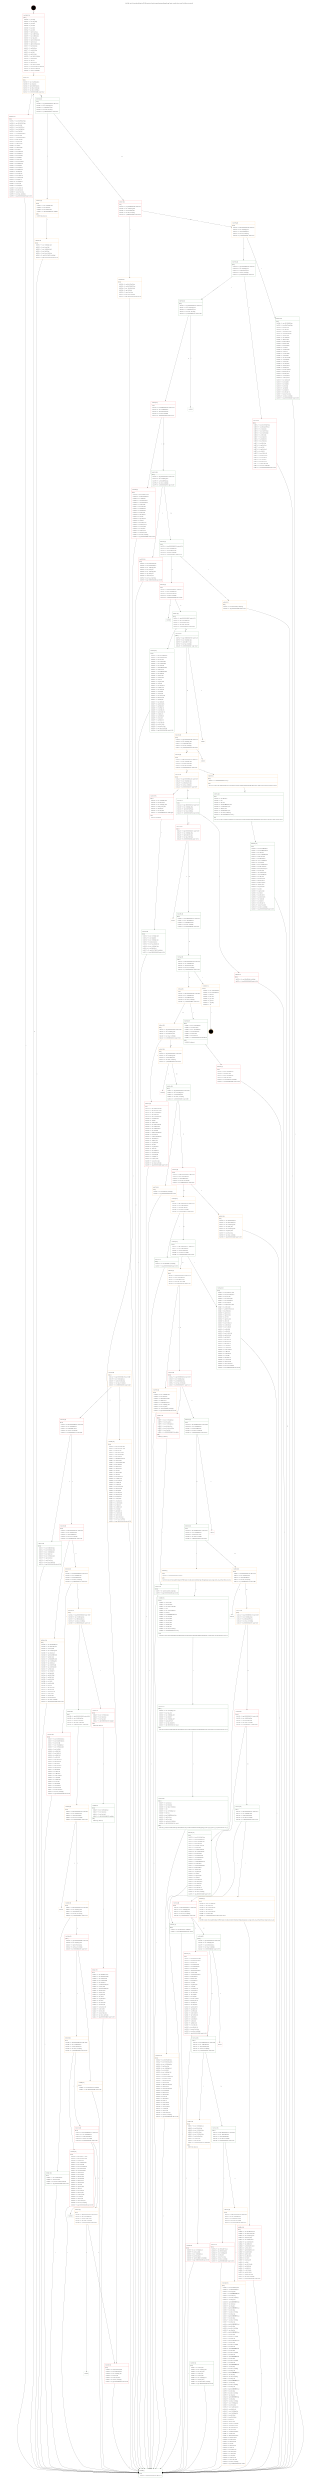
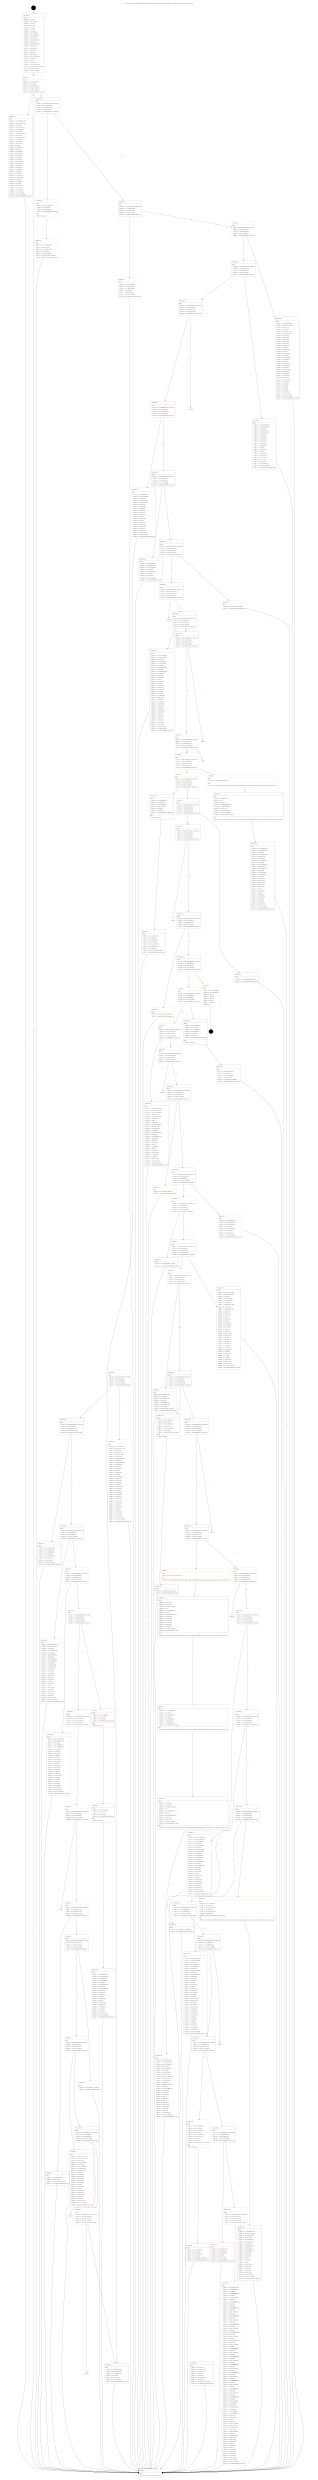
node "0x4023d8 [15]": added
